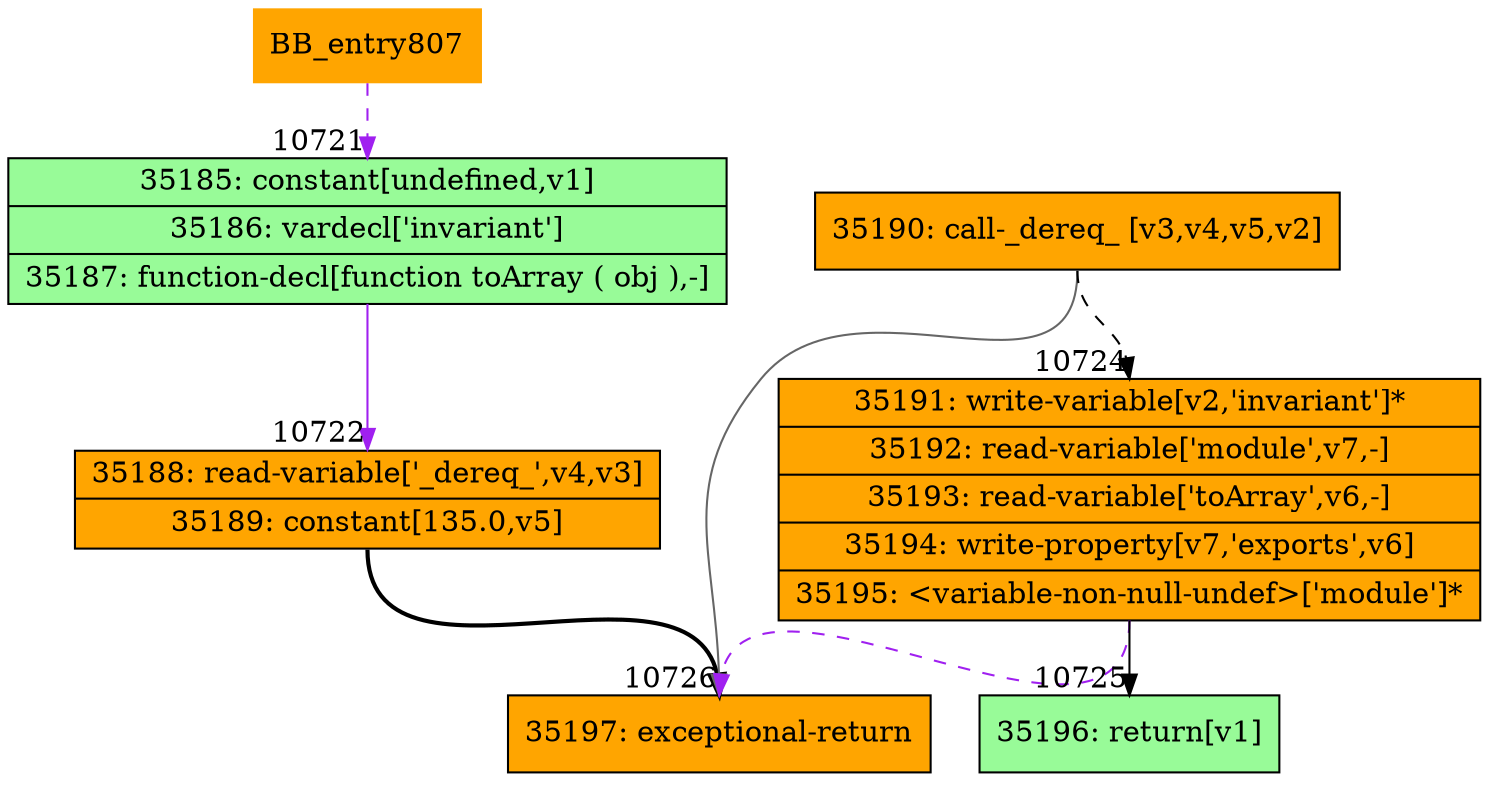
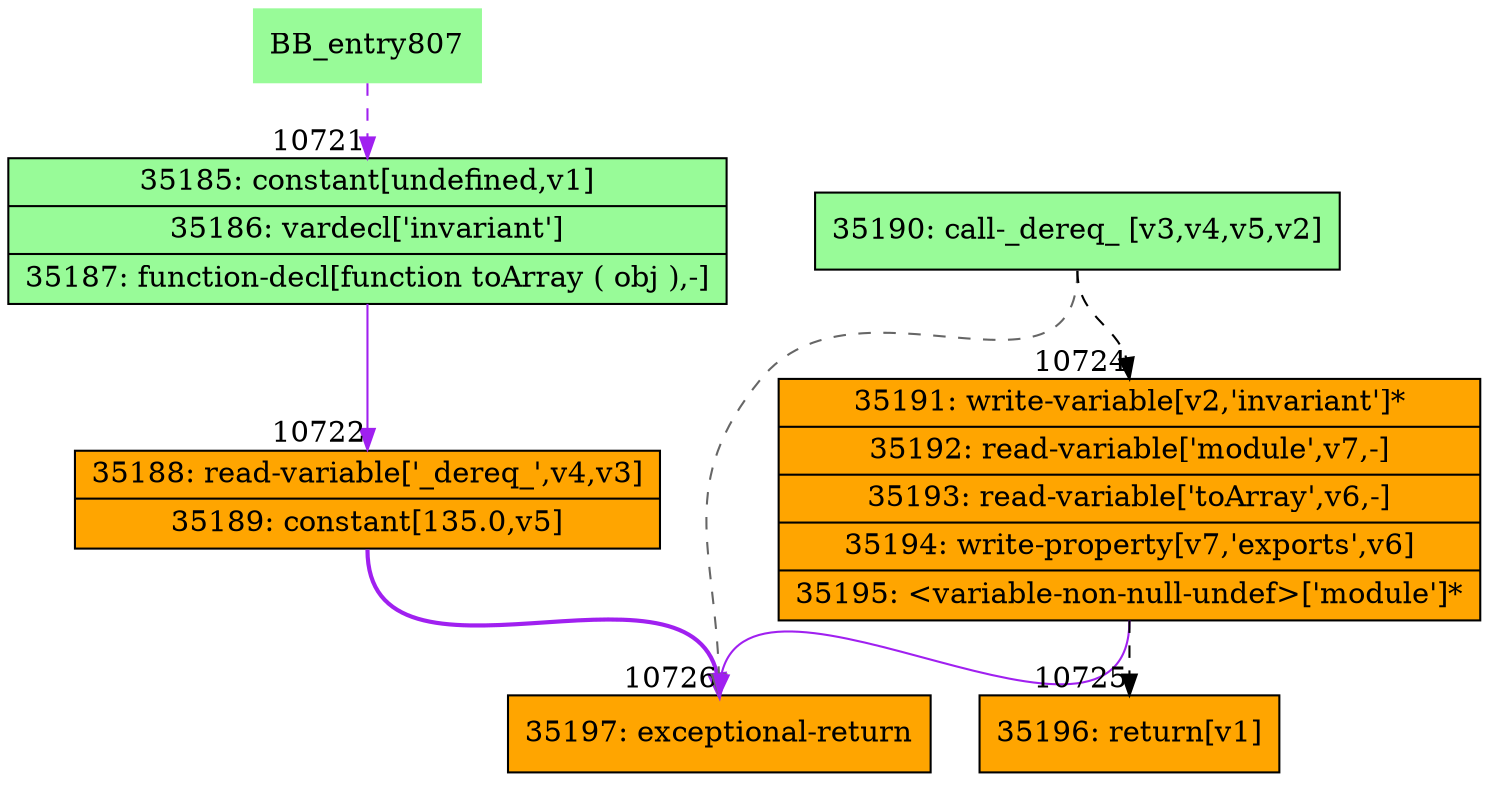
node "BB_entry807": fillcolor orange -> palegreen
node "35190: call-_dereq_ [v3,v4,v5,v2]": fillcolor orange -> palegreen
edge "35190: call-_dereq_ [v3,v4,v5,v2]" -> "35197: exceptional-return": style solid -> dashed
edge "35188: read-variable['_dereq_',v4,v3]" -> "35197: exceptional-return": color black -> purple
edge "35191: write-variable[v2,'invariant']*" -> "35196: return[v1]": style solid -> dashed
edge "35191: write-variable[v2,'invariant']*" -> "35197: exceptional-return": style dashed -> solid
node "35196: return[v1]": fillcolor palegreen -> orange
